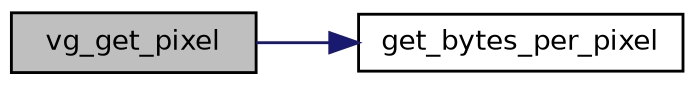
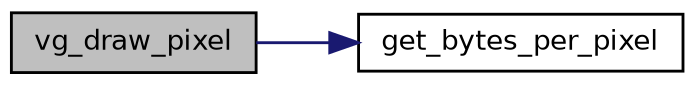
node "vg_get_pixel": label "vg_get_pixel" -> "vg_draw_pixel"
